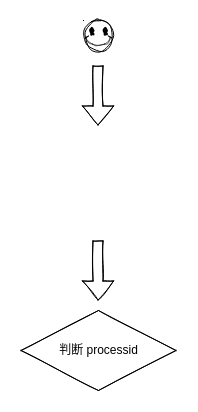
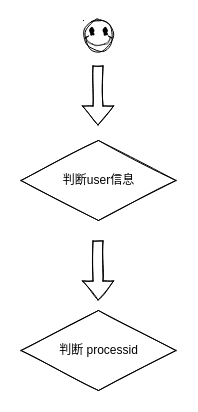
node "判断user信息": added
